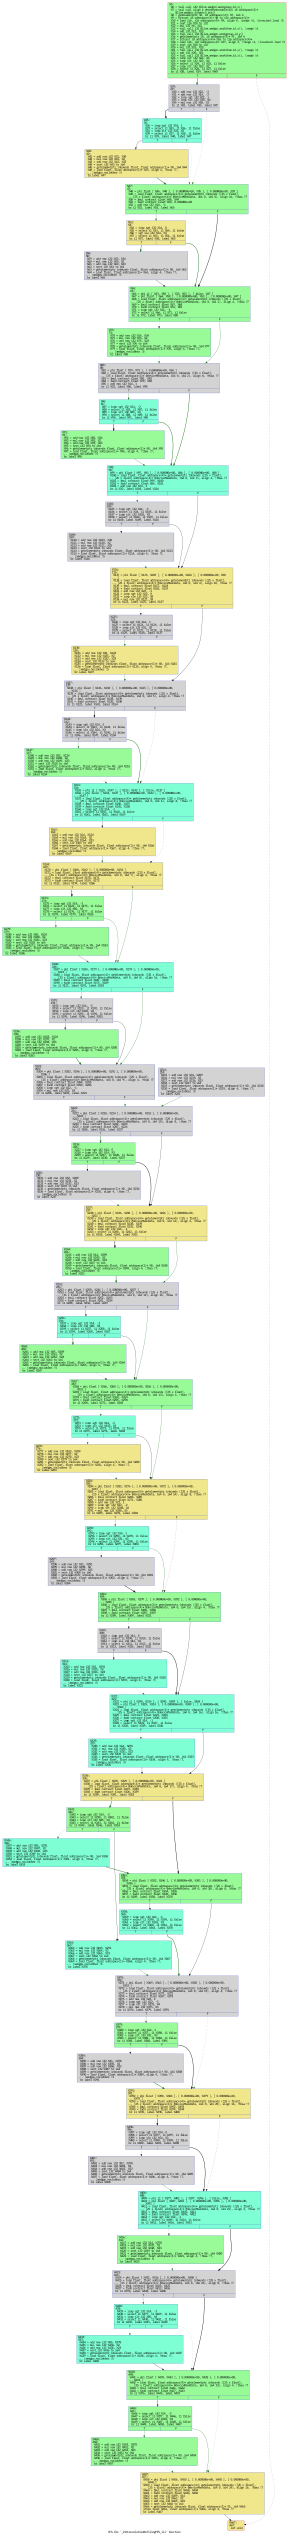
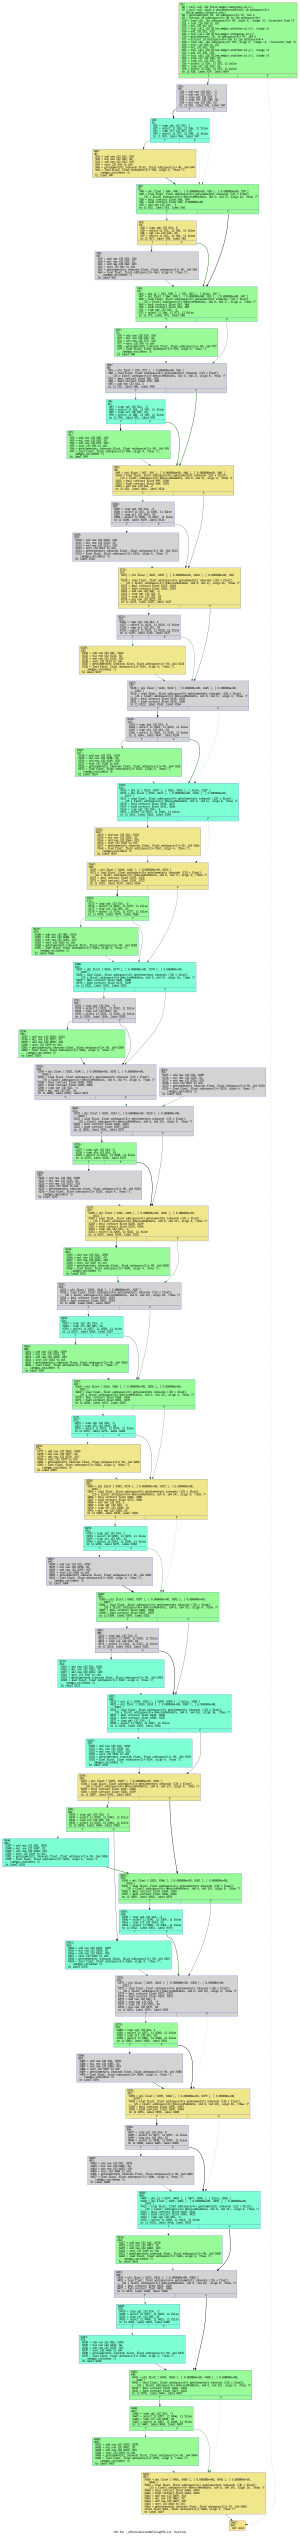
node "%98:": fillcolor aquamarine -> khaki
edge "%125:" -> "%137:": added
